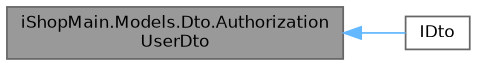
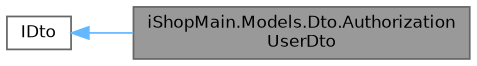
edge "IDto" -> "iShopMain.Models.Dto.Authorization UserDto": reversed
